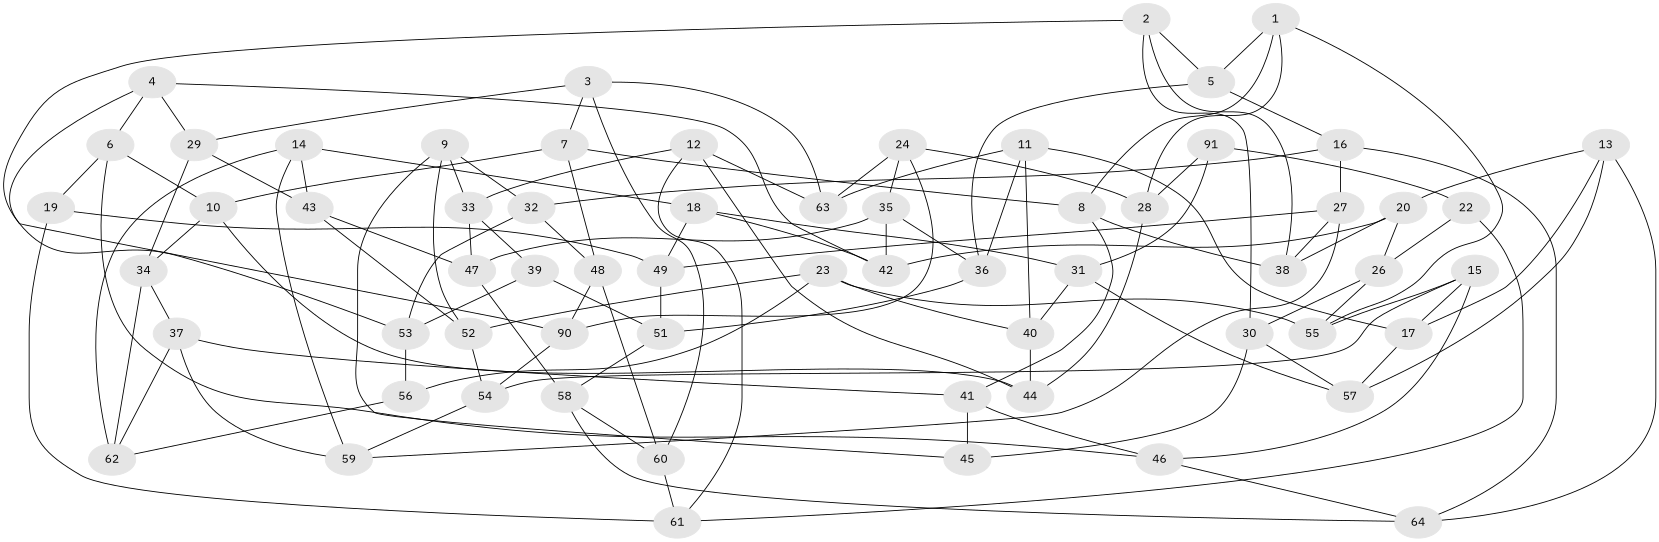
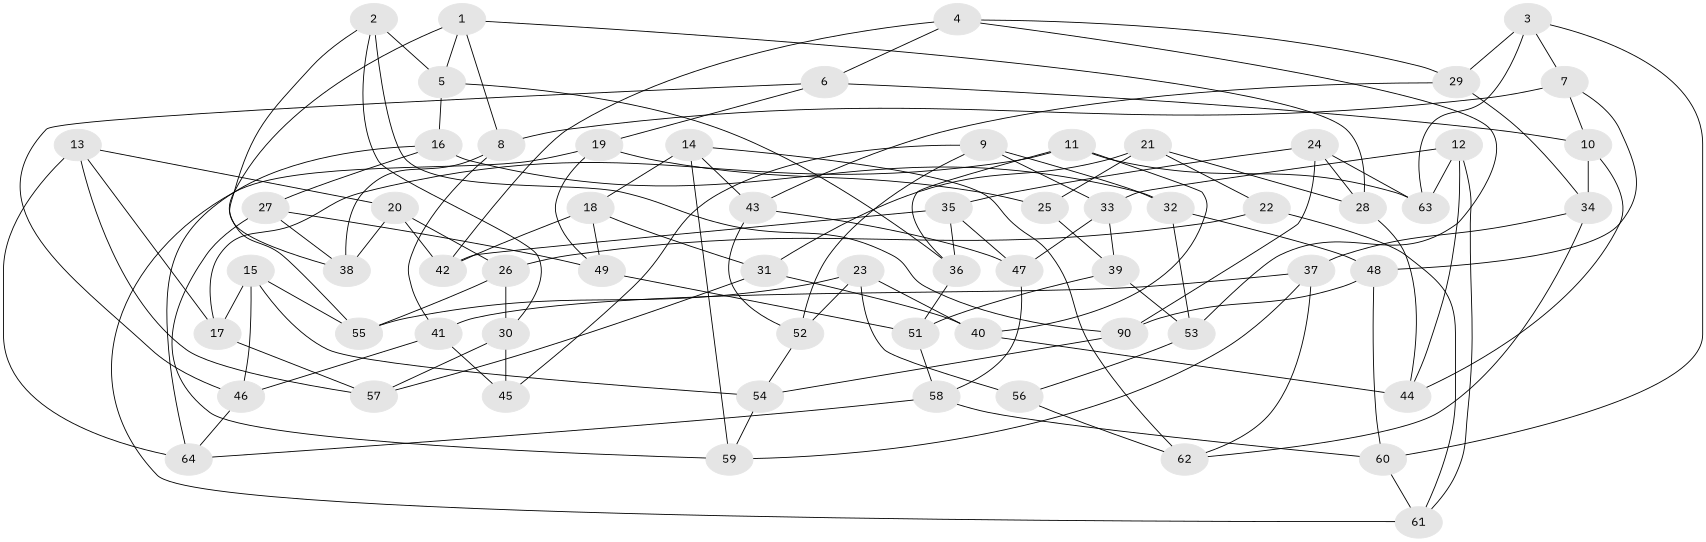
node "91": label "91" -> "21"
node "25": added
